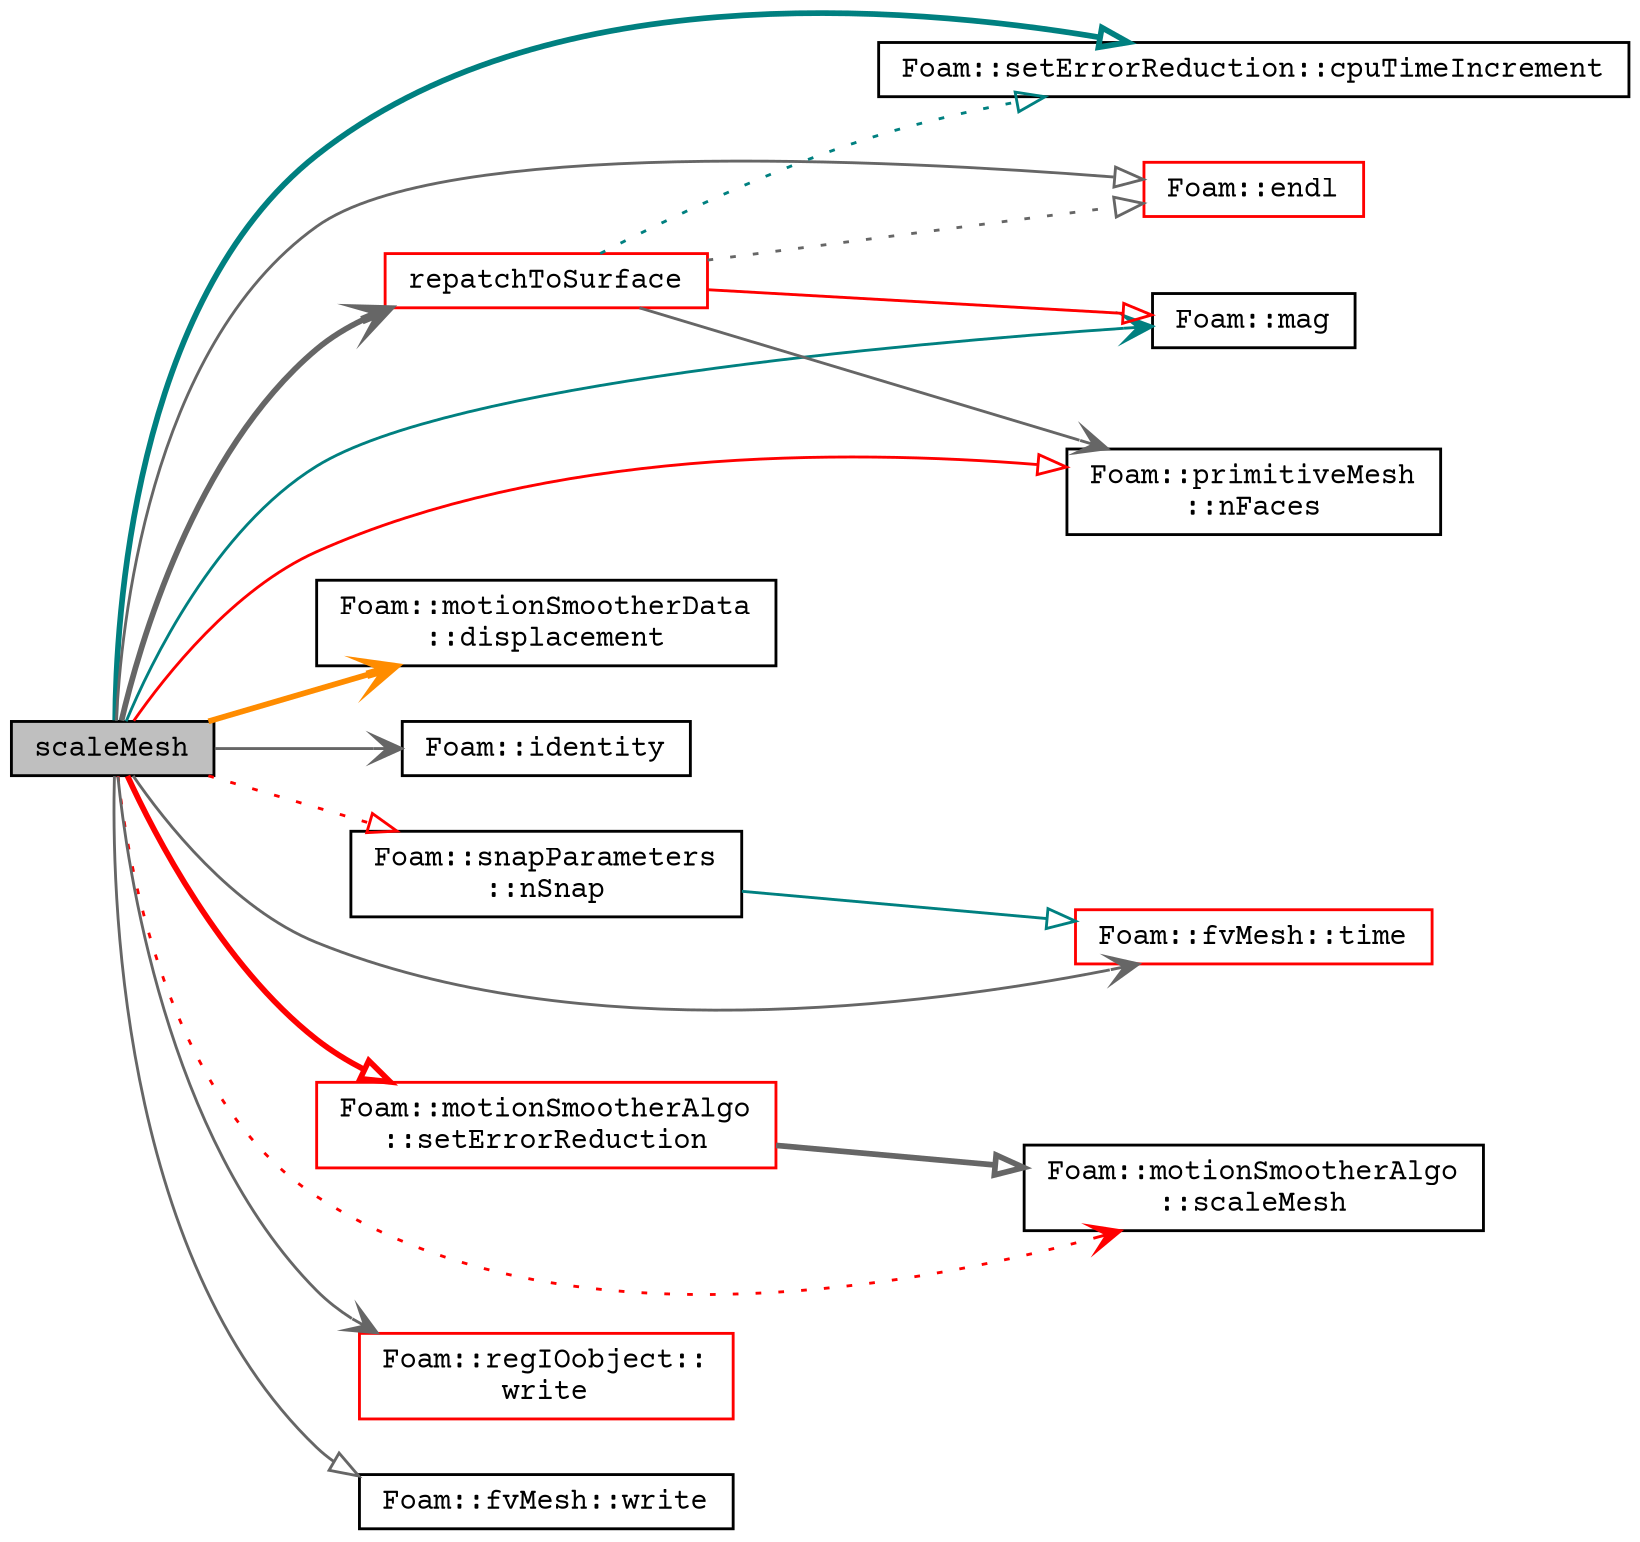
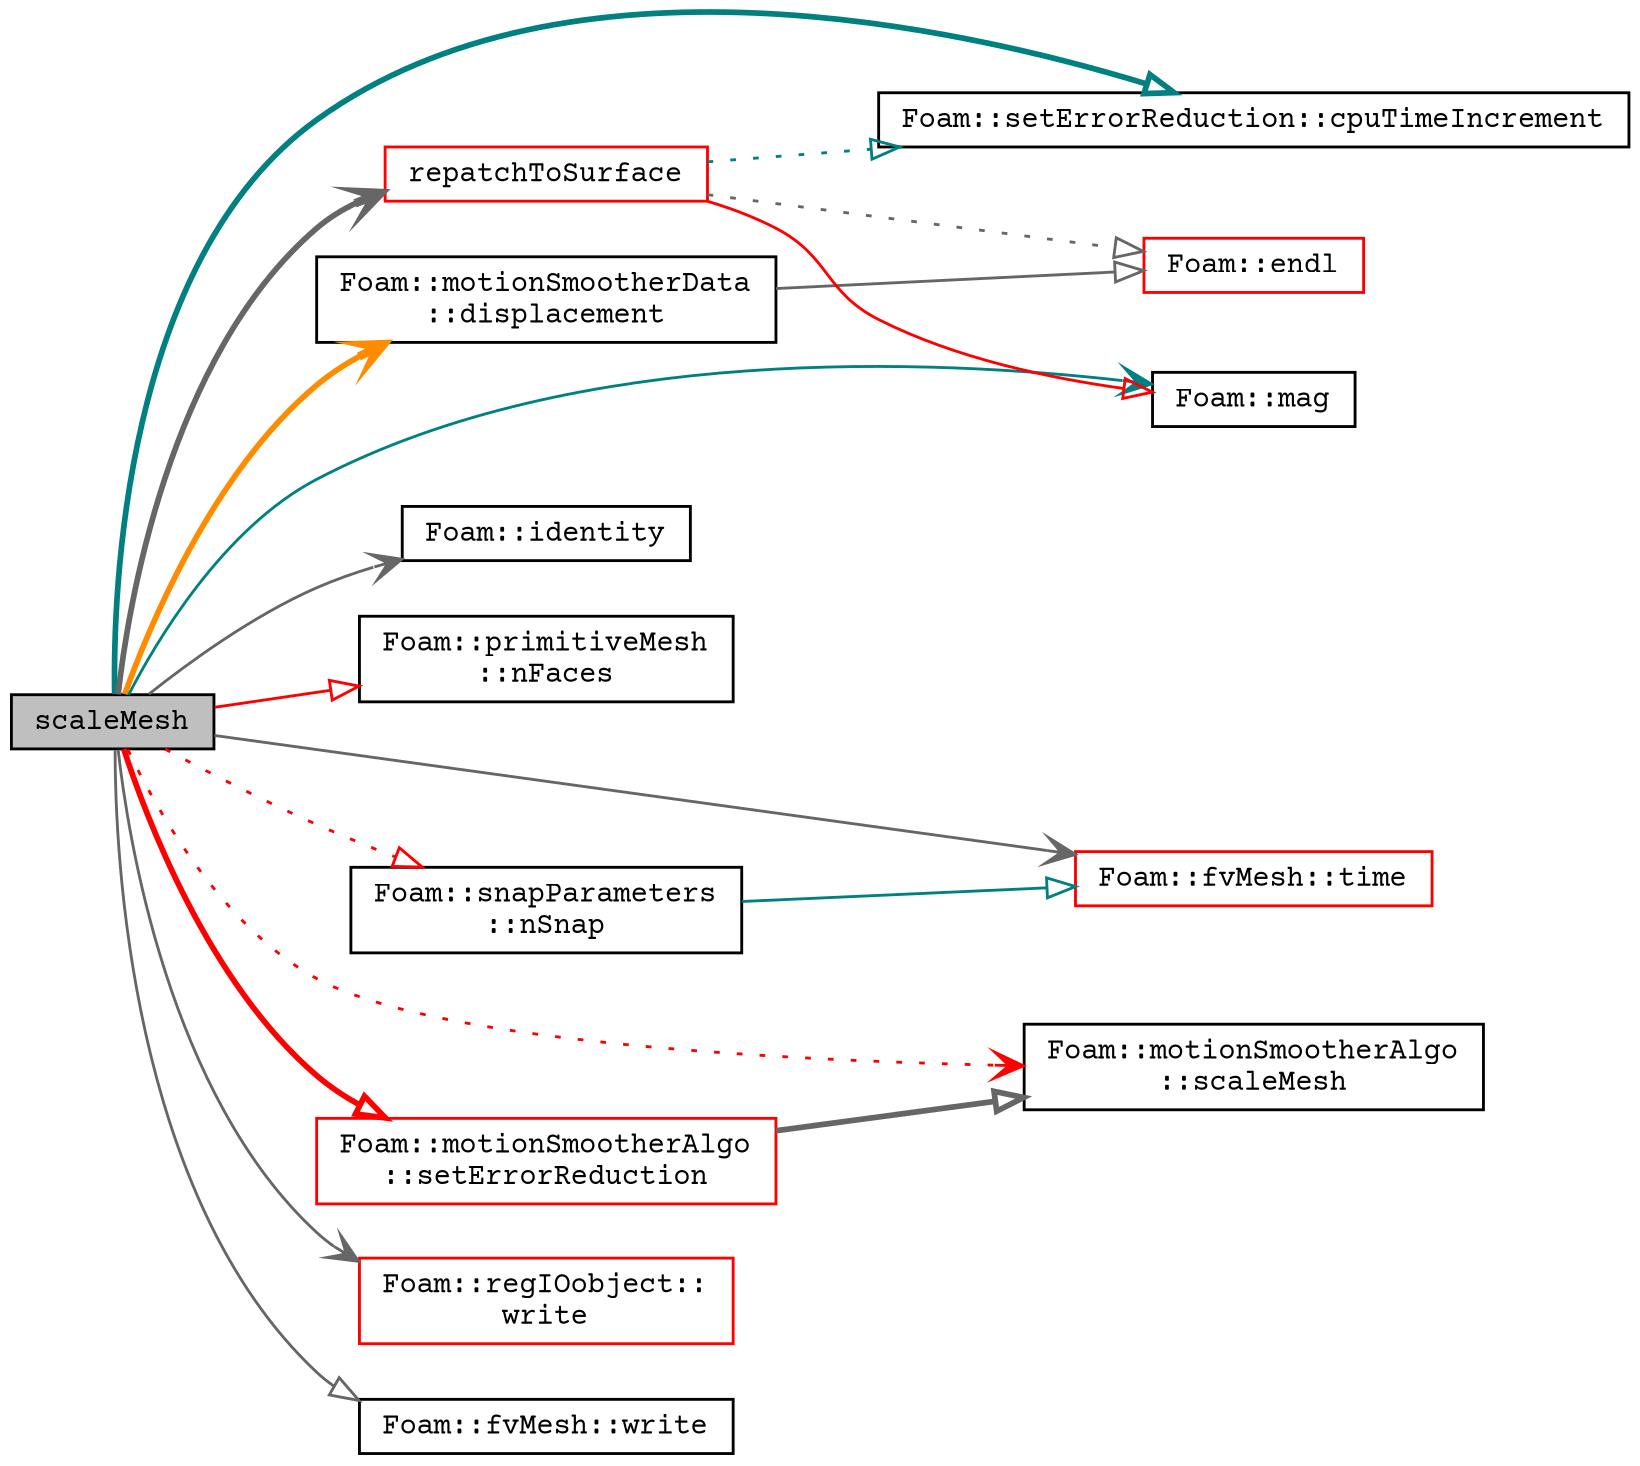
edge "scaleMesh" -> "Foam::endl": now "Foam::motionSmootherData ::displacement" -> "Foam::endl"
edge "repatchToSurface" -> "Foam::primitiveMesh ::nFaces": removed
